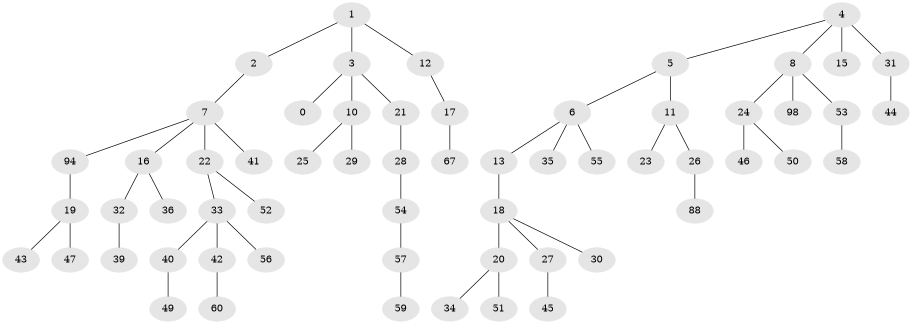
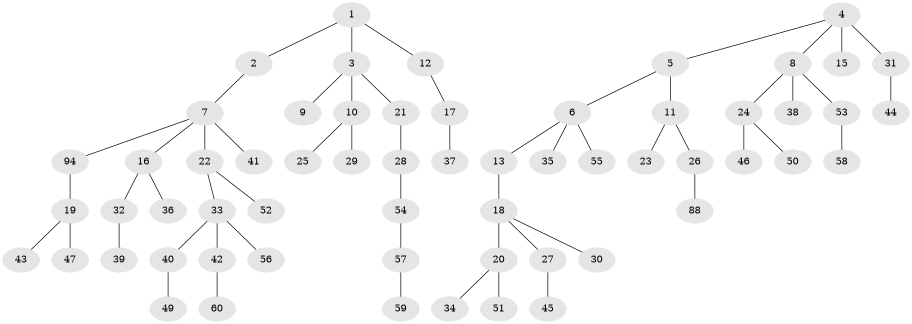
node "0": label "0" -> "9"
node "98": label "98" -> "38"
node "67": label "67" -> "37"
